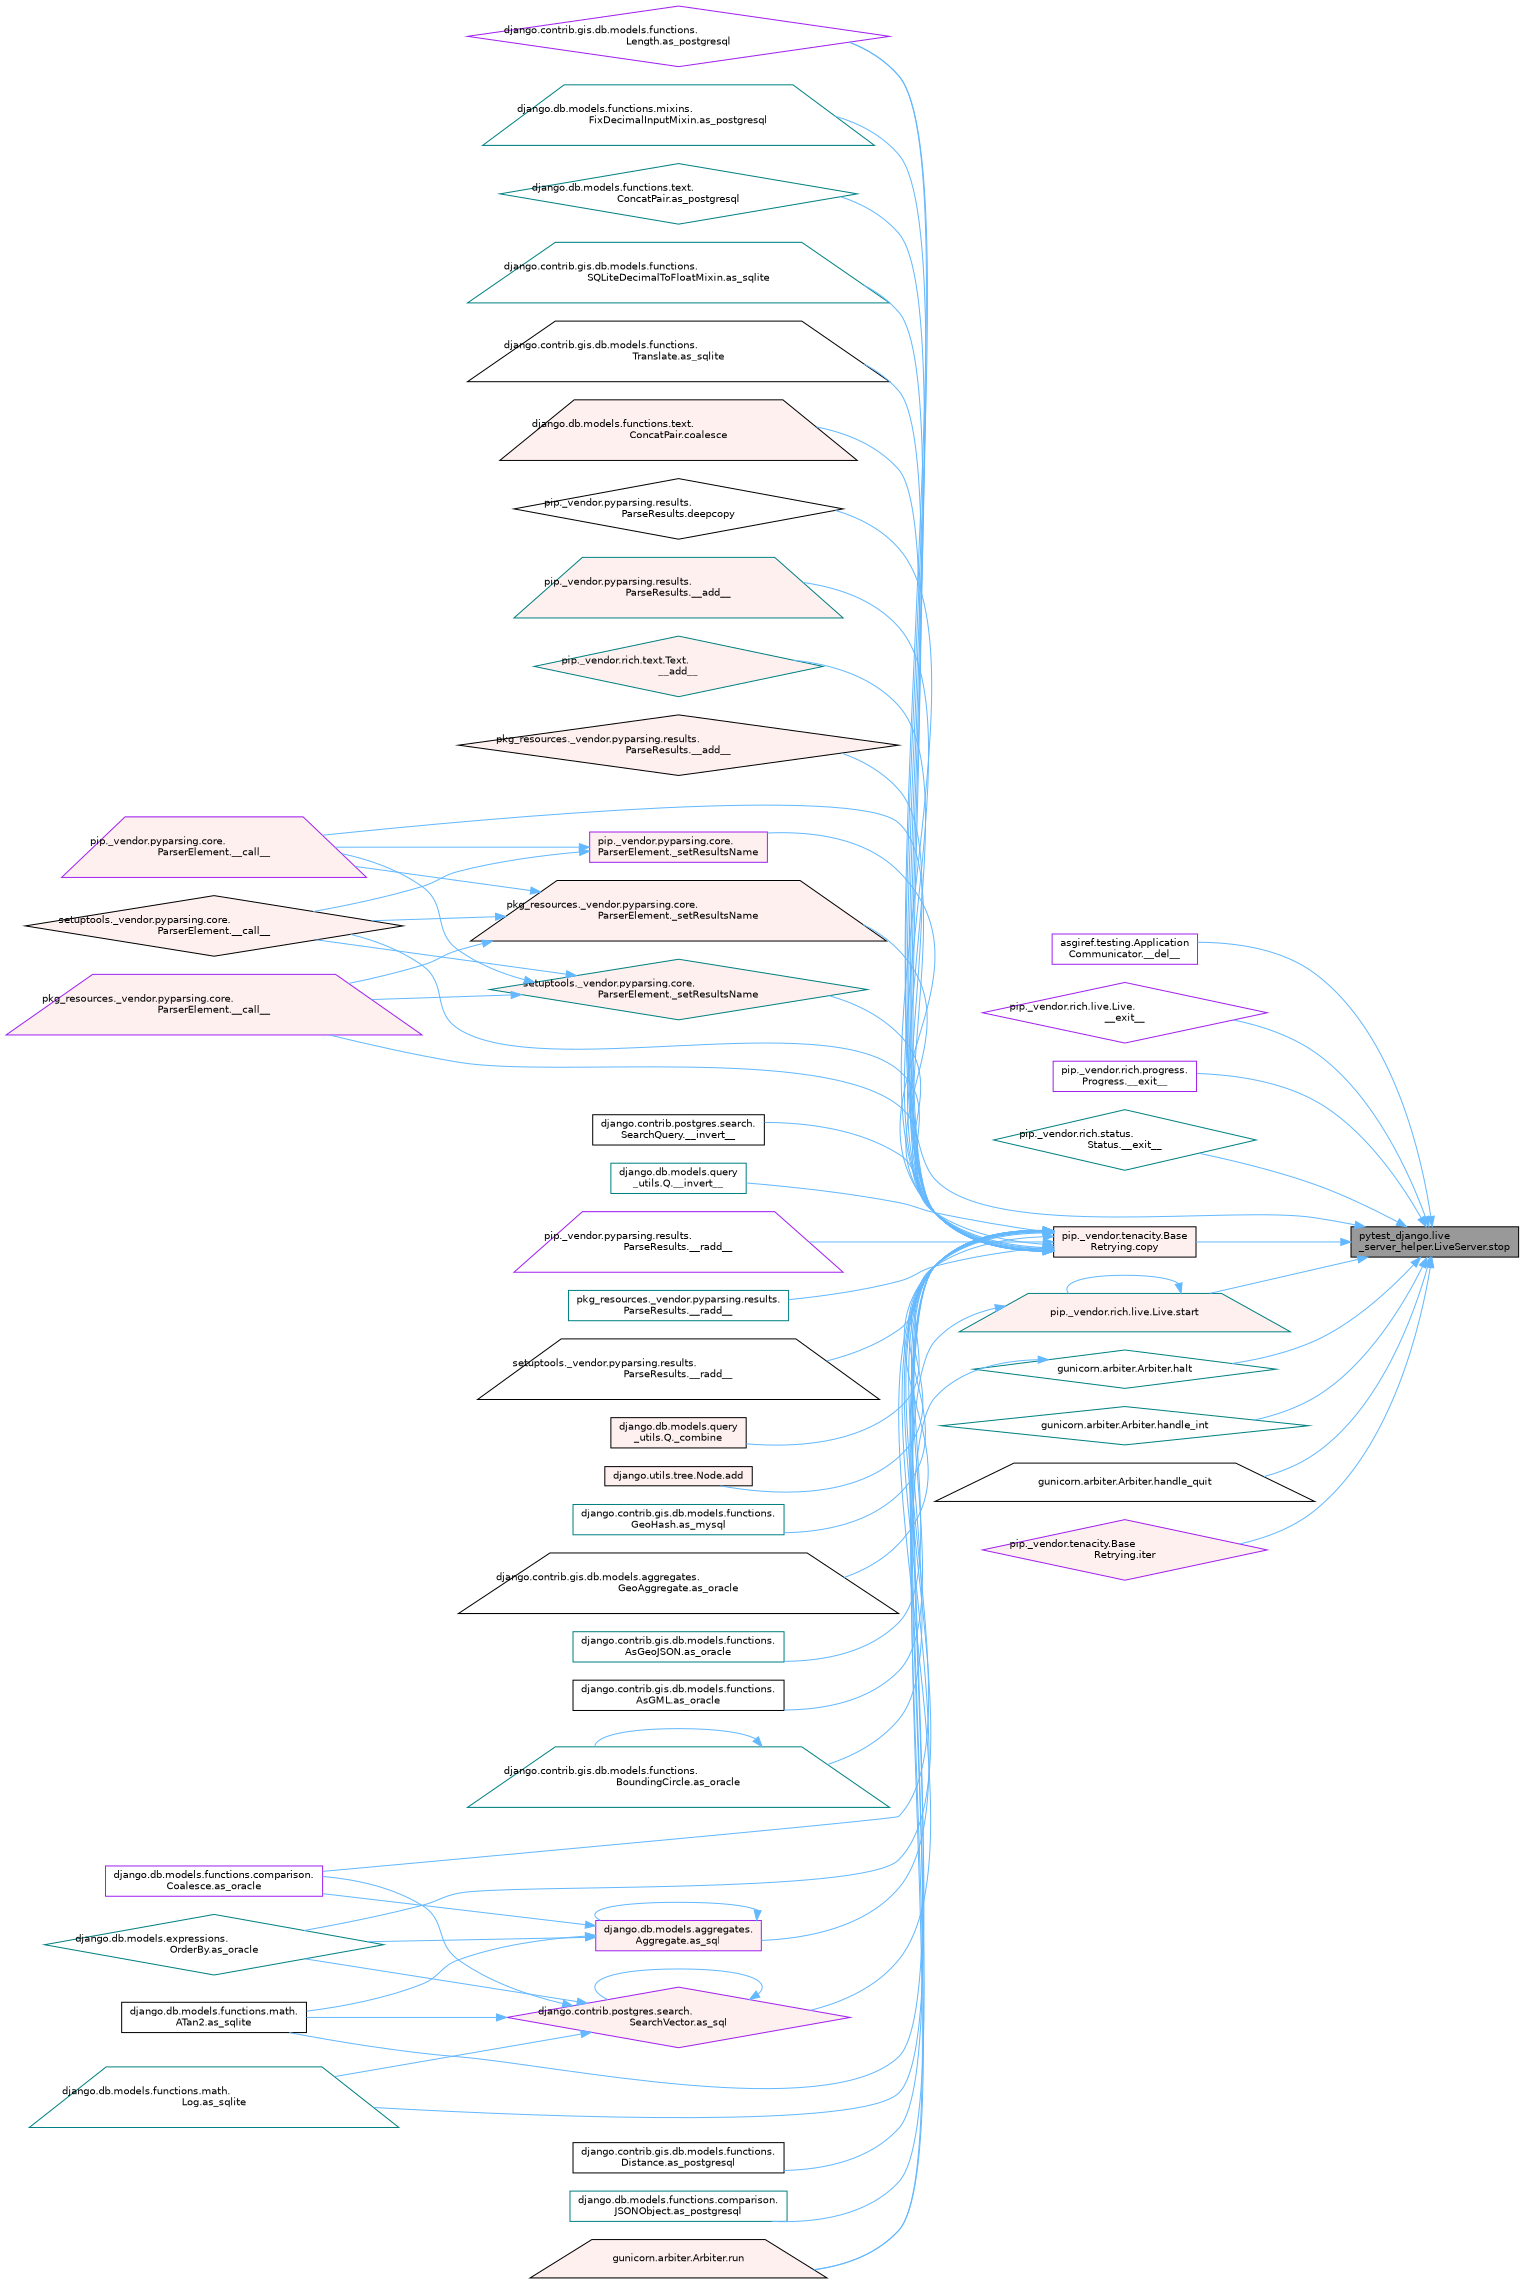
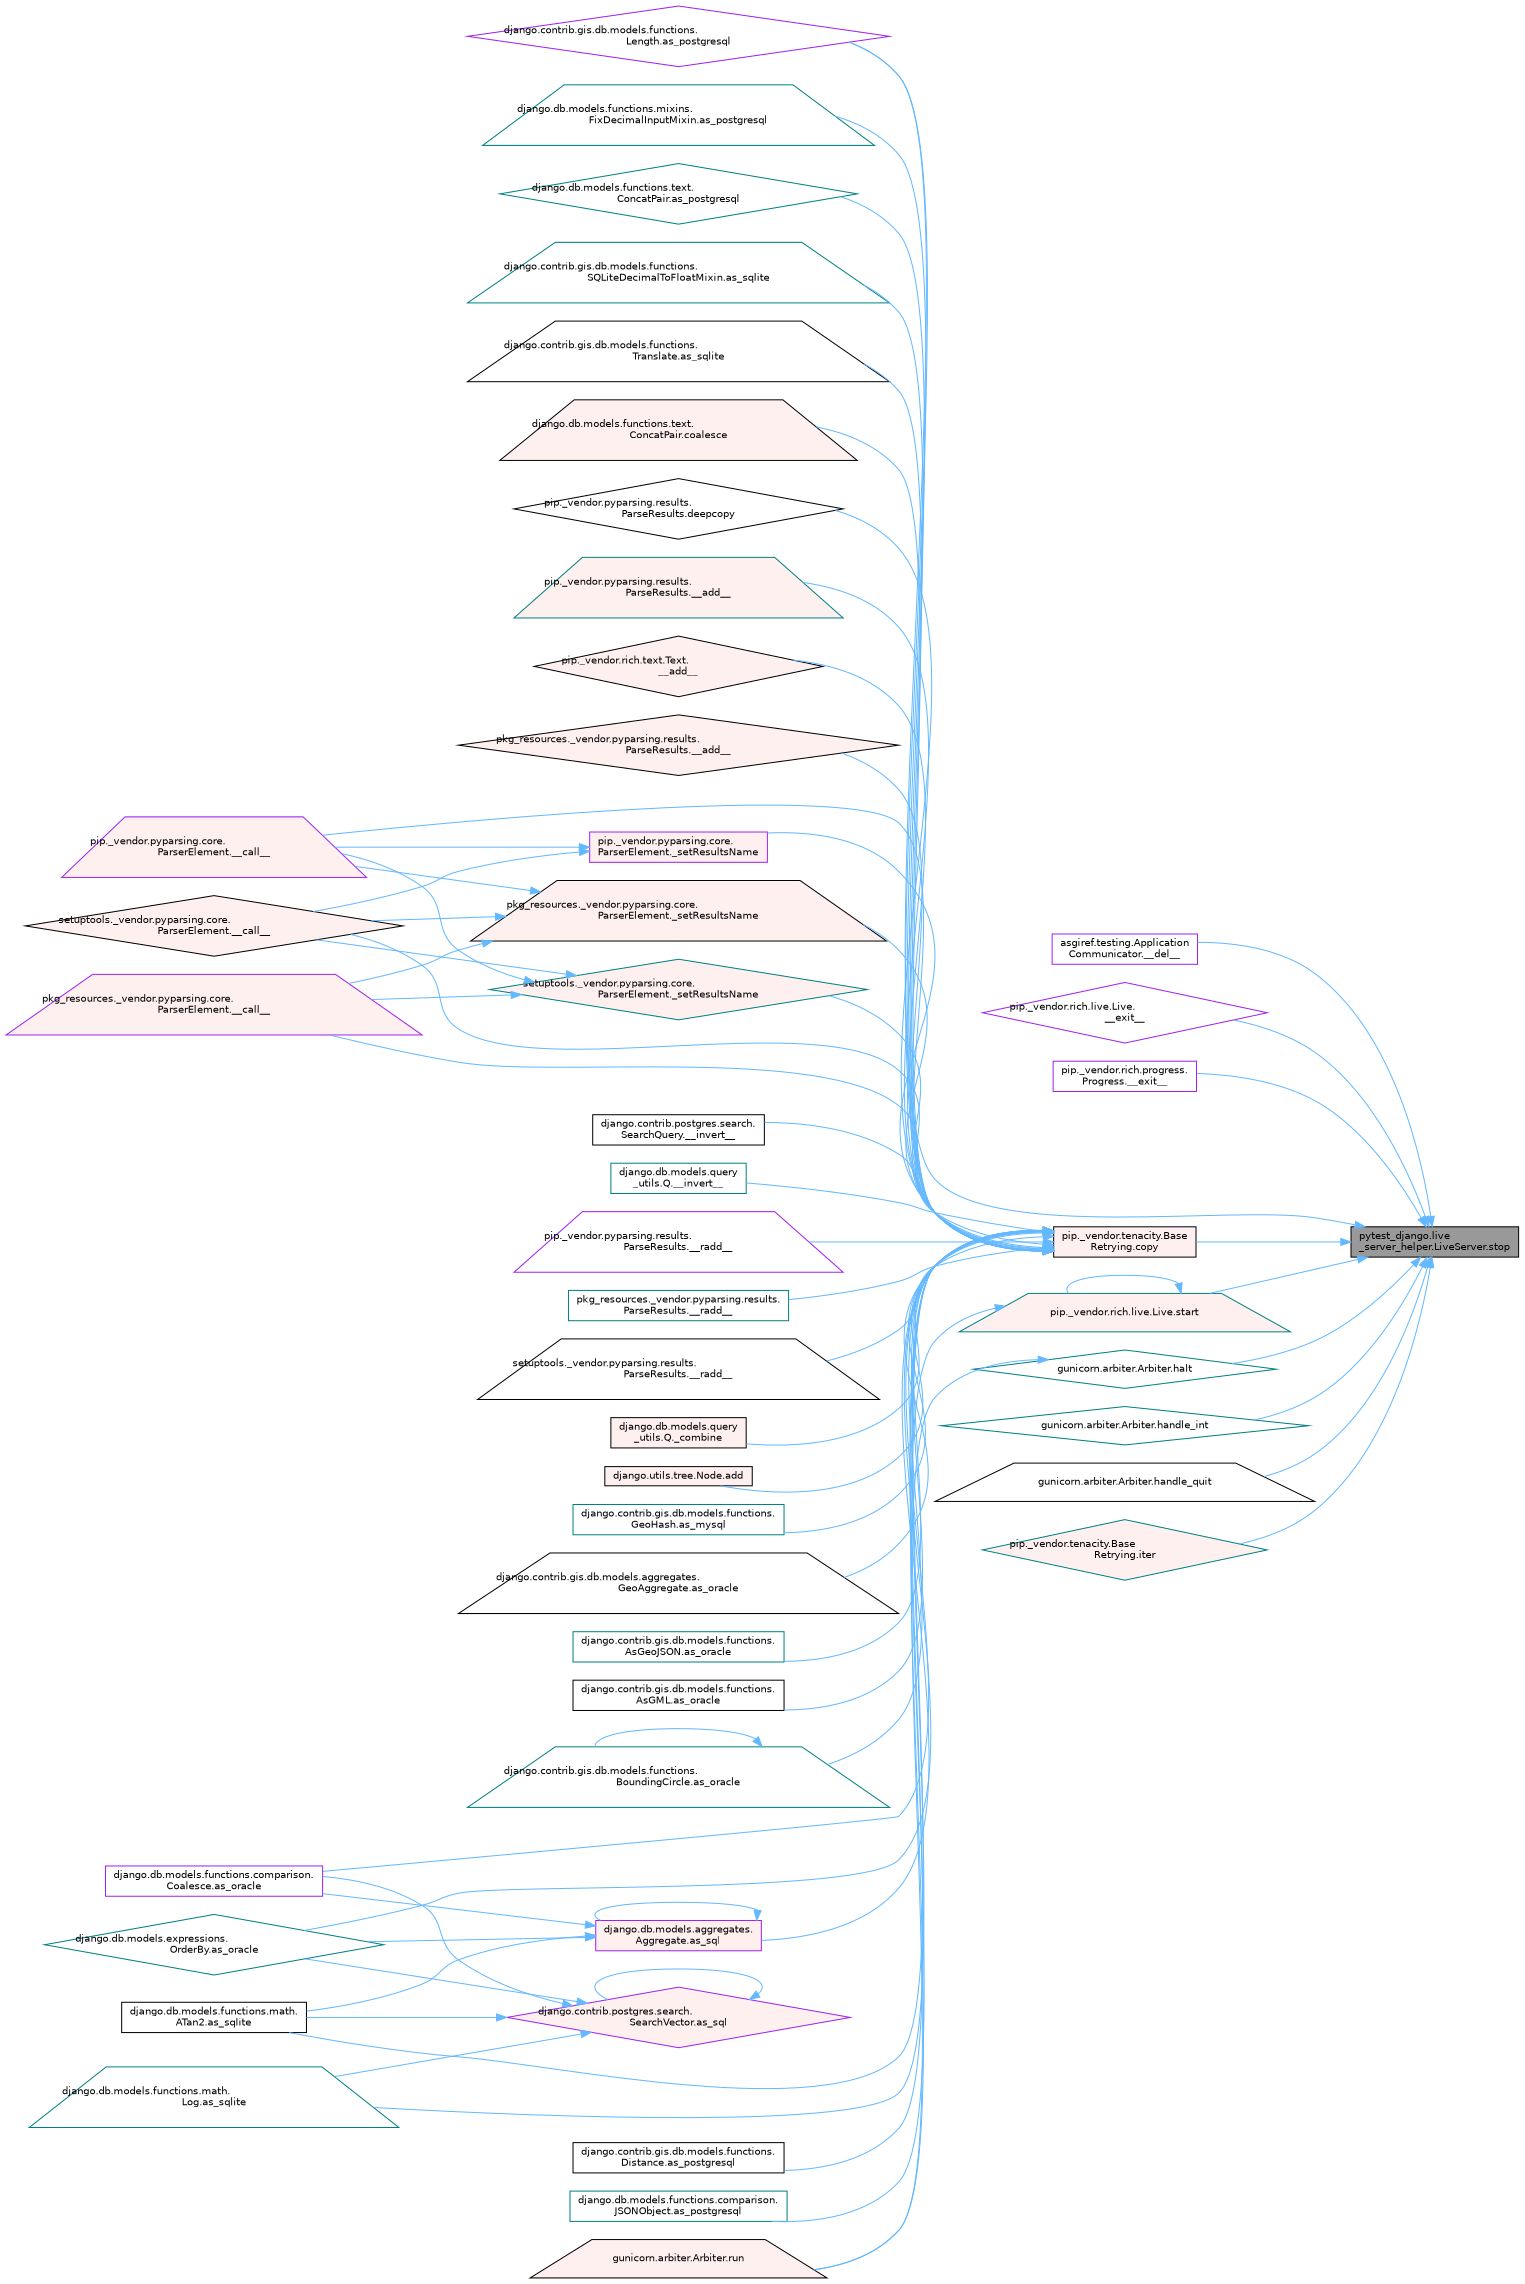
node "pip._vendor.rich.text.Text. __add__": color teal -> black
node "pip._vendor.rich.status. Status.__exit__": removed
node "pip._vendor.tenacity.Base Retrying.iter": color purple -> teal
edge "django.contrib.postgres.search. SearchVector.as_sql" -> "pip._vendor.tenacity.Base Retrying.copy": removed
